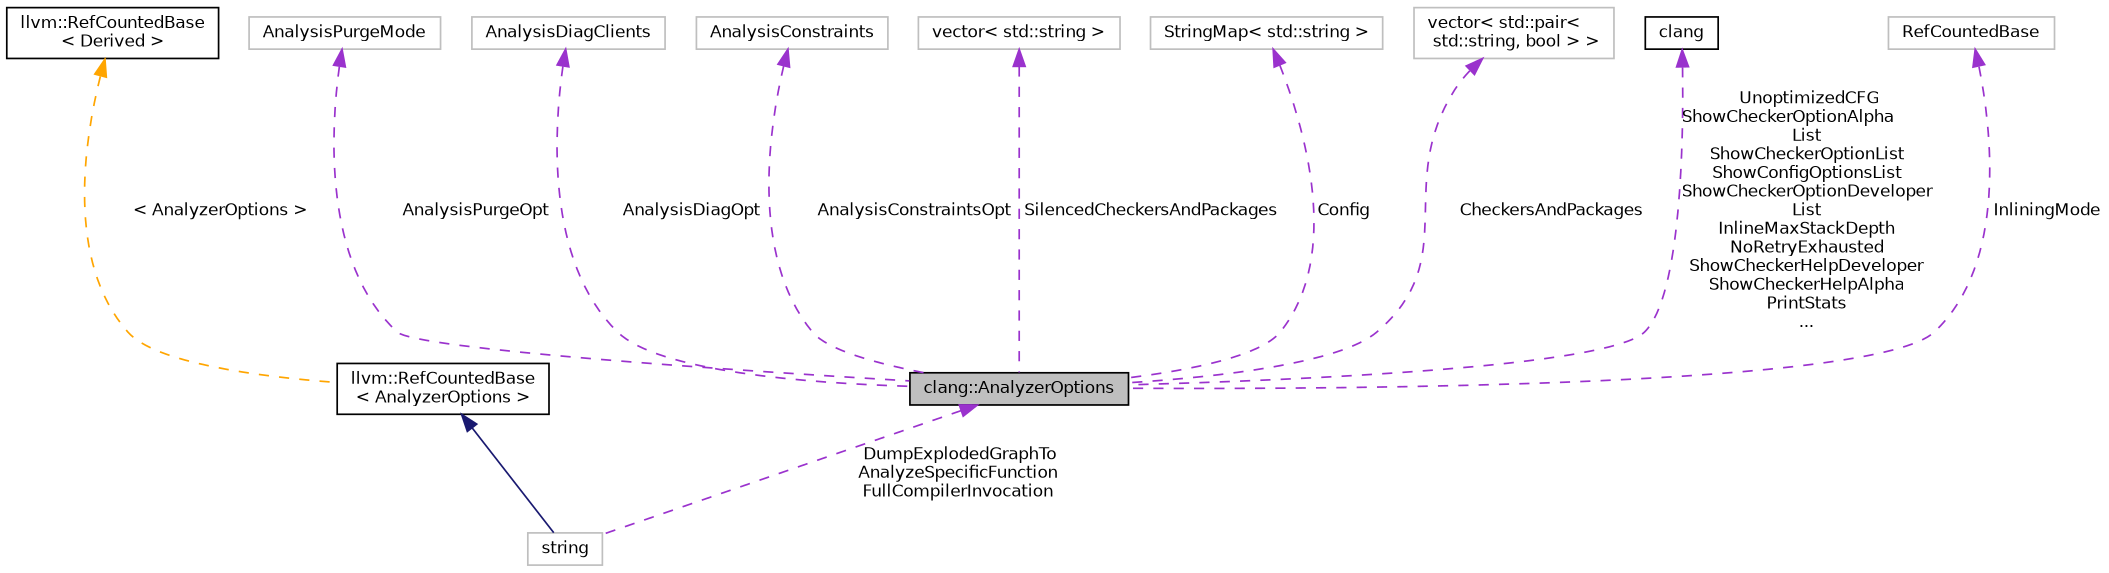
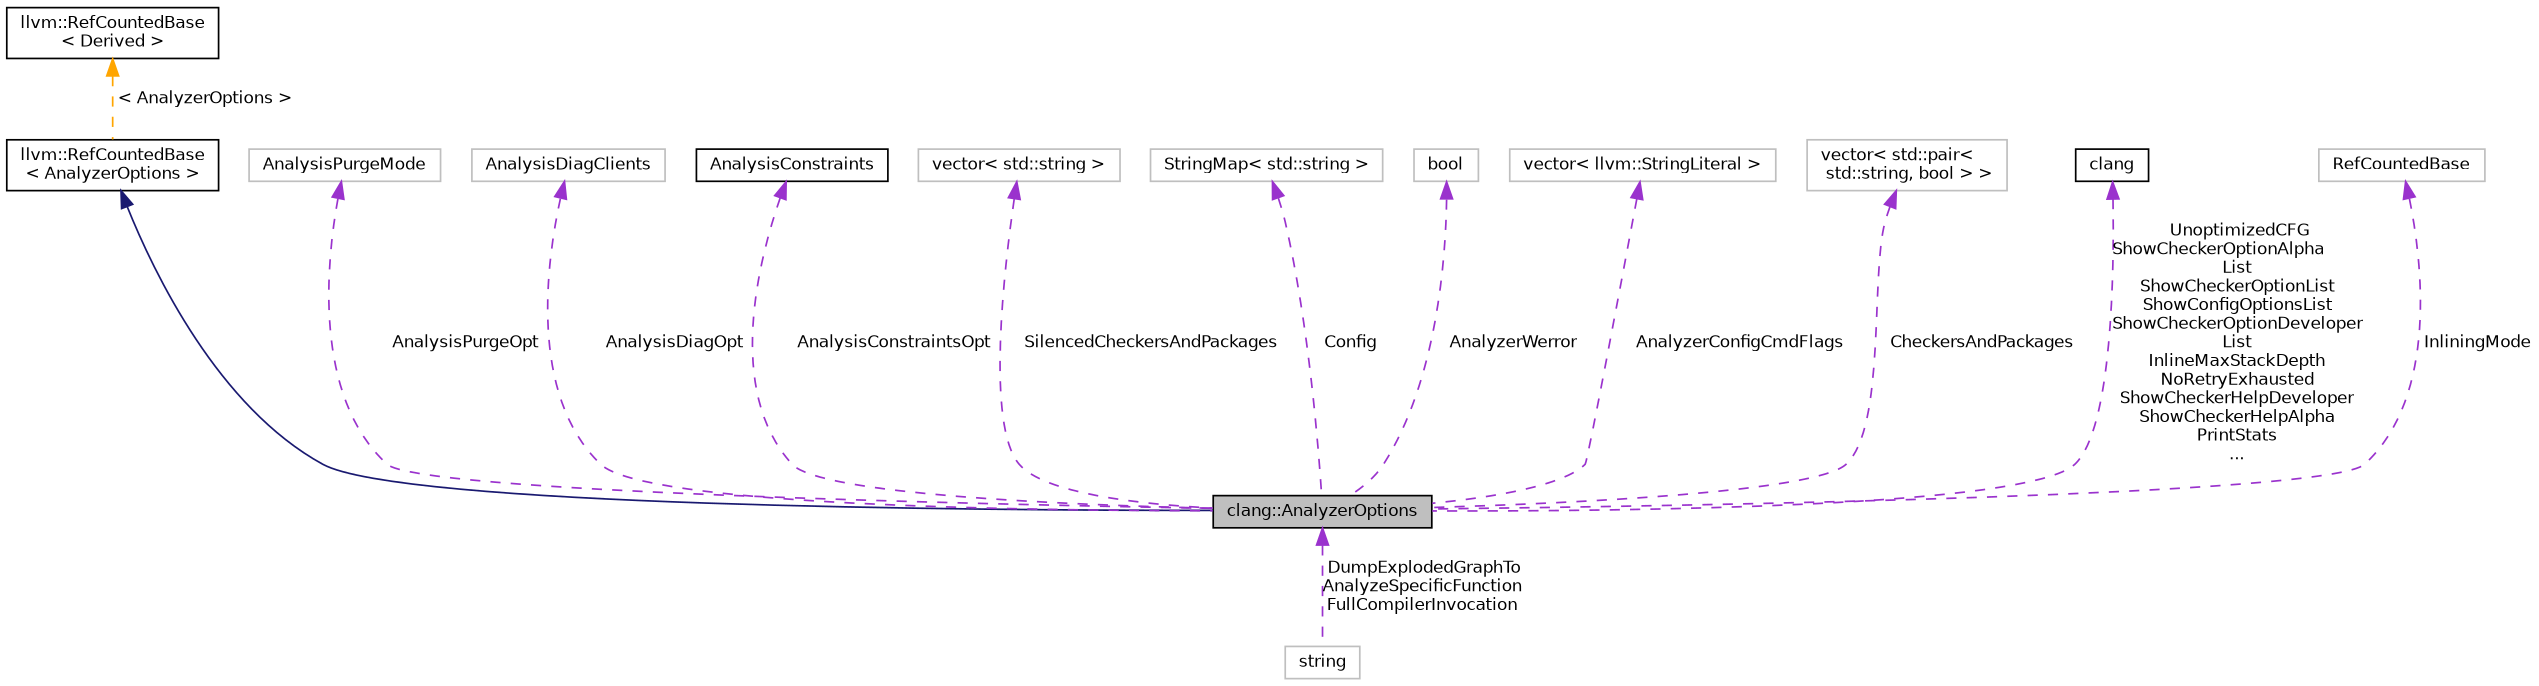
node "AnalysisConstraints": color grey75 -> black
node "bool": added
node "vector< llvm::StringLiteral >": added
edge "string" -> "llvm::RefCountedBase < AnalyzerOptions >": now "clang::AnalyzerOptions" -> "llvm::RefCountedBase < AnalyzerOptions >"
